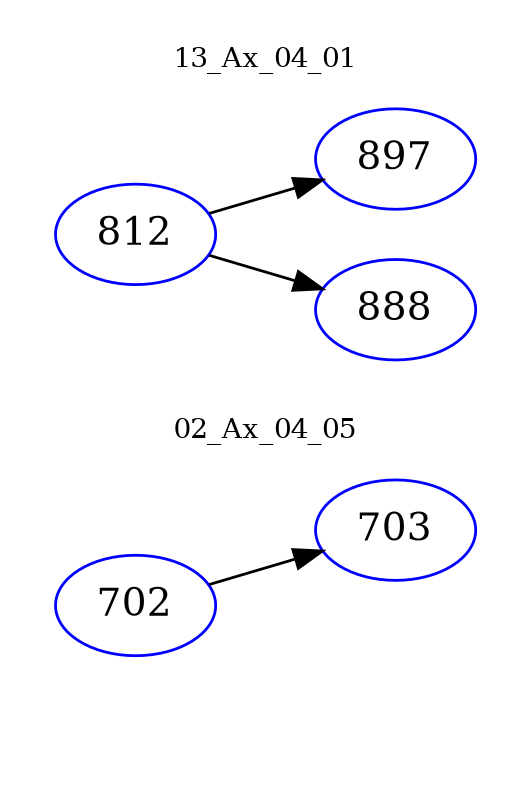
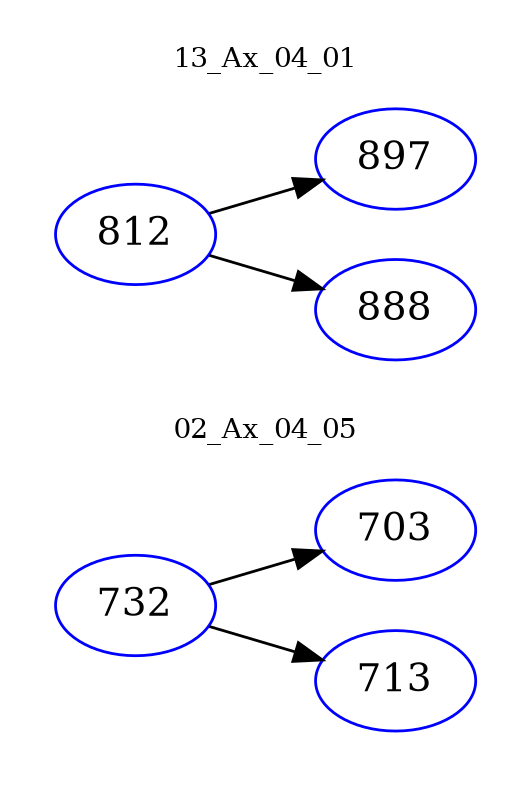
node "702": label "702" -> "732"
node "713": added
